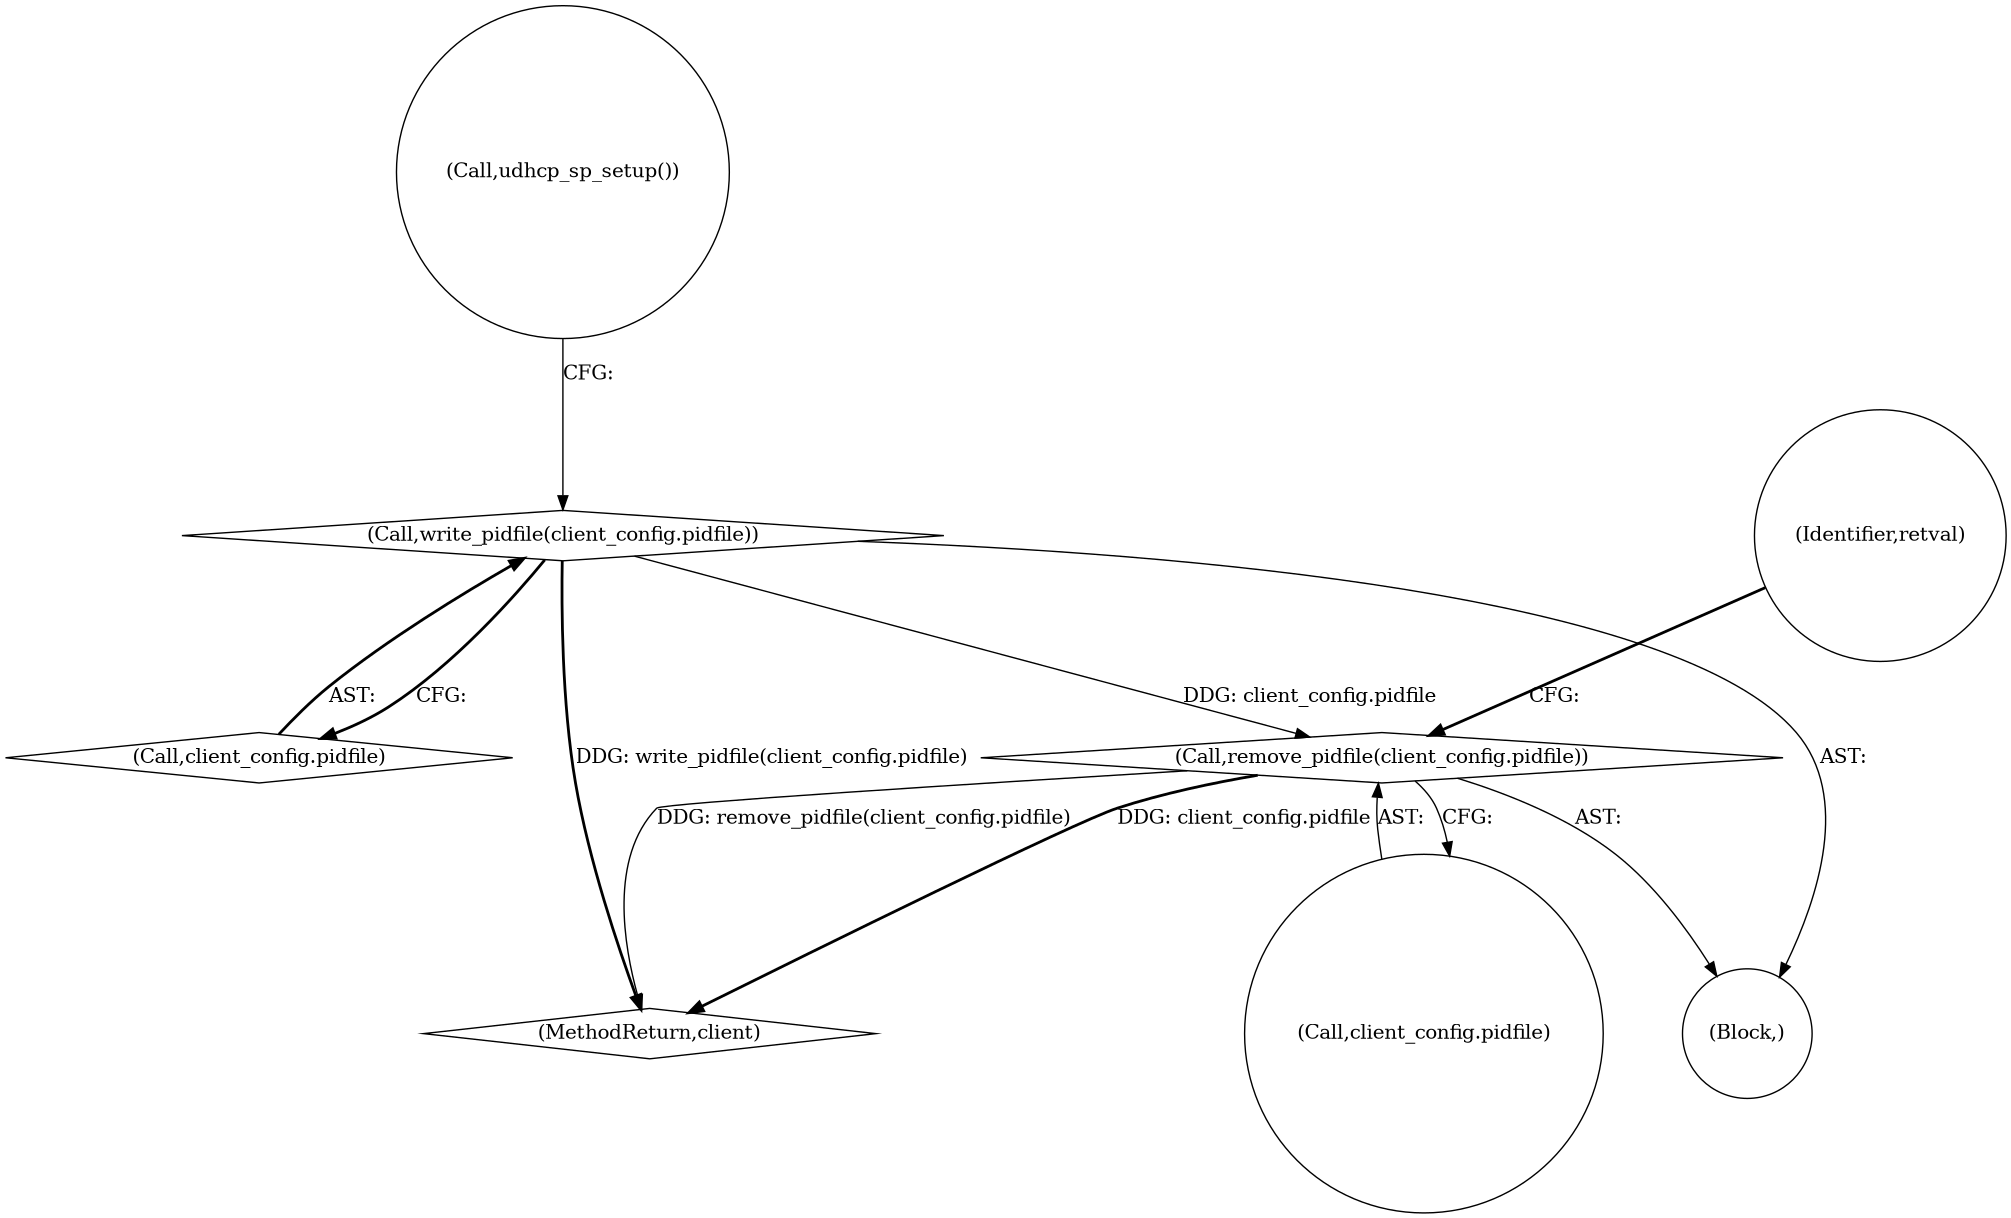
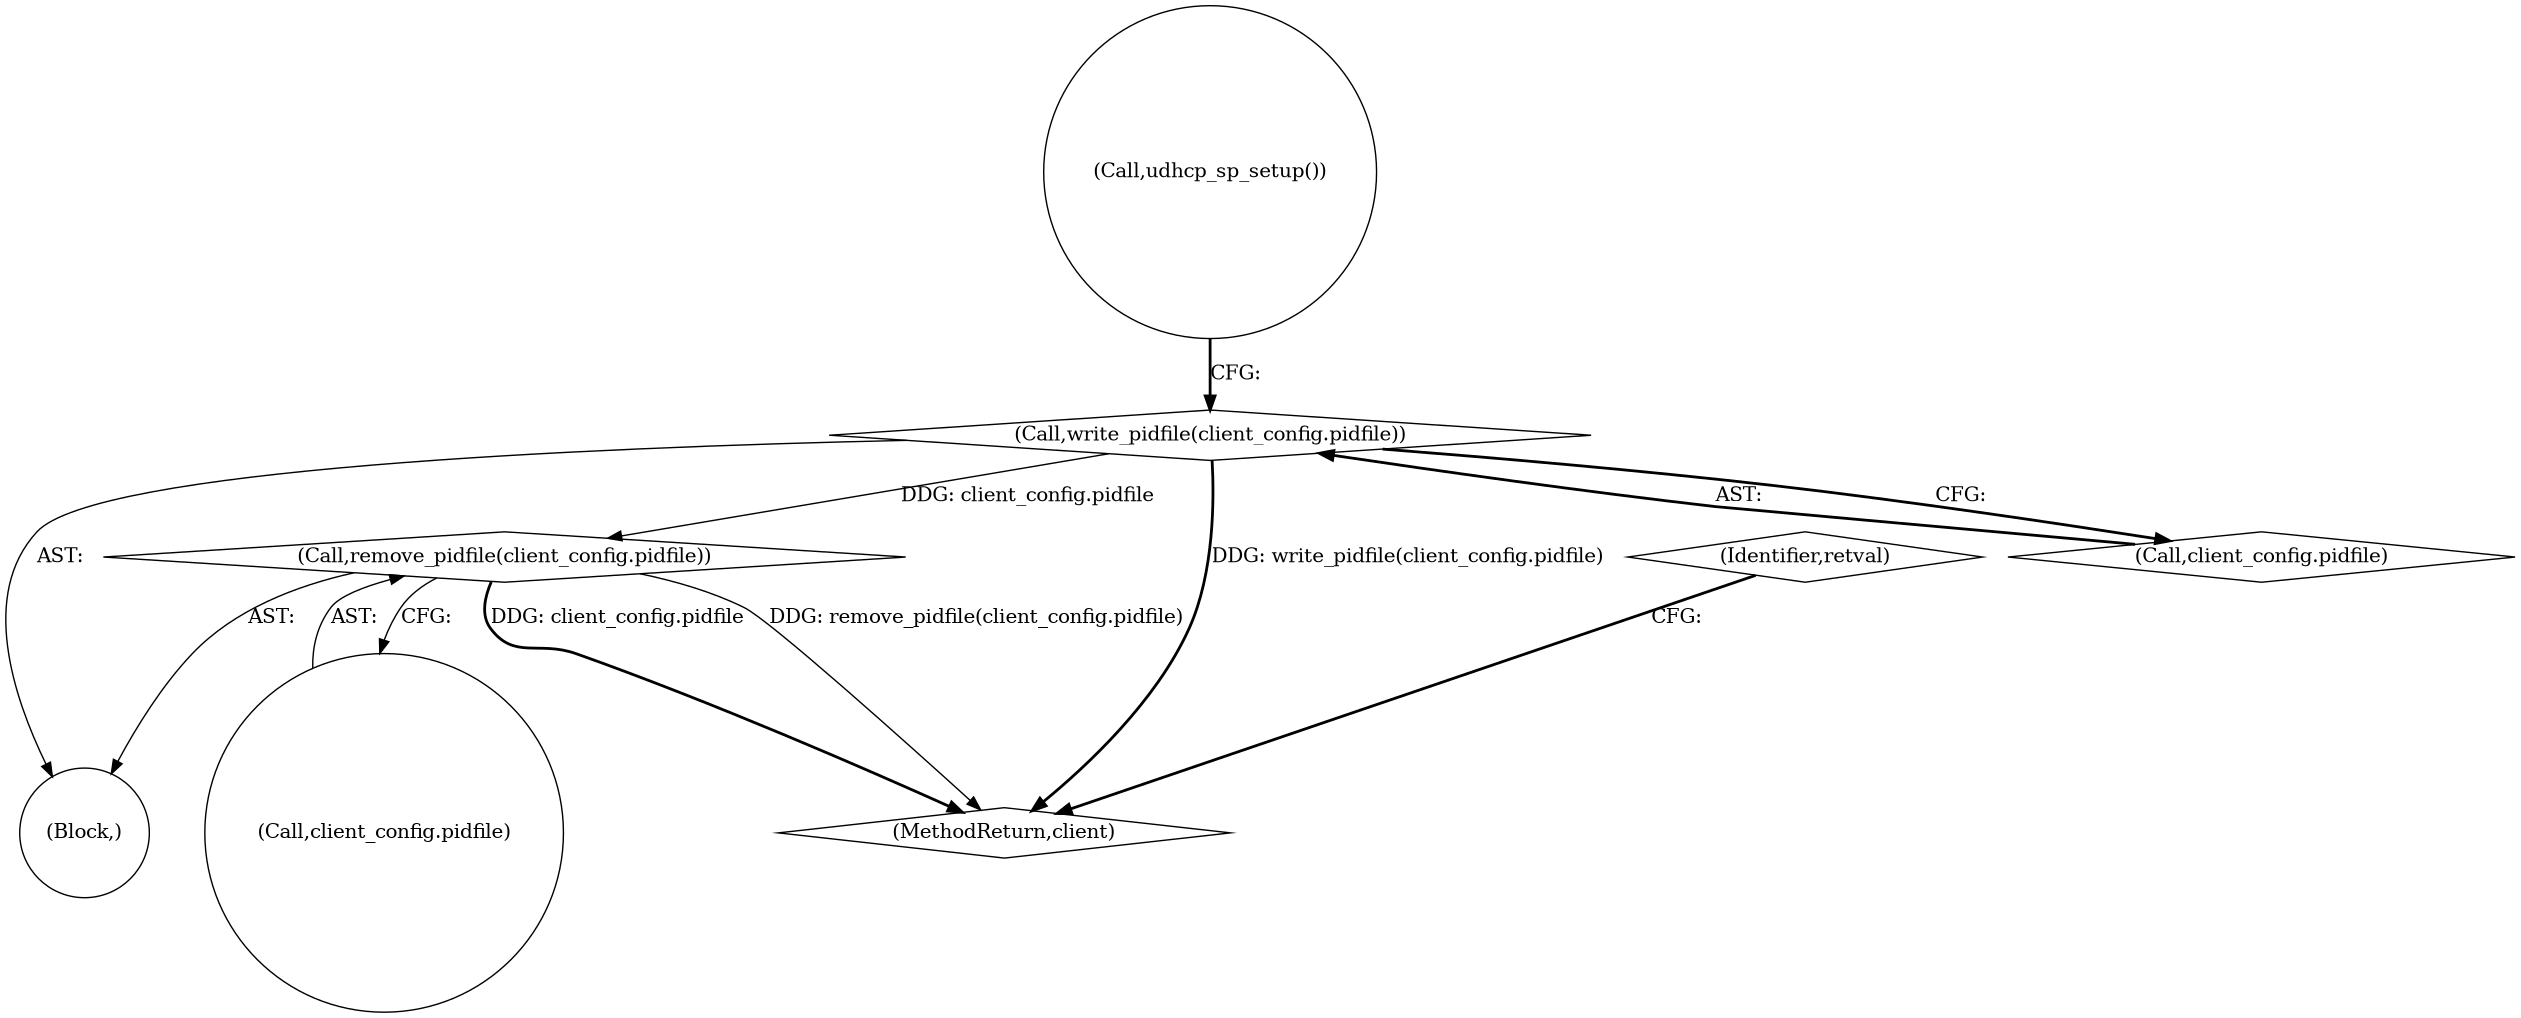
edge "(Call,udhcp_sp_setup())" -> "(Call,write_pidfile(client_config.pidfile))": style solid -> bold
node "(Identifier,retval)": shape circle -> diamond
edge "(Identifier,retval)" -> "(Call,remove_pidfile(client_config.pidfile))": now "(Identifier,retval)" -> "(MethodReturn,client)"
